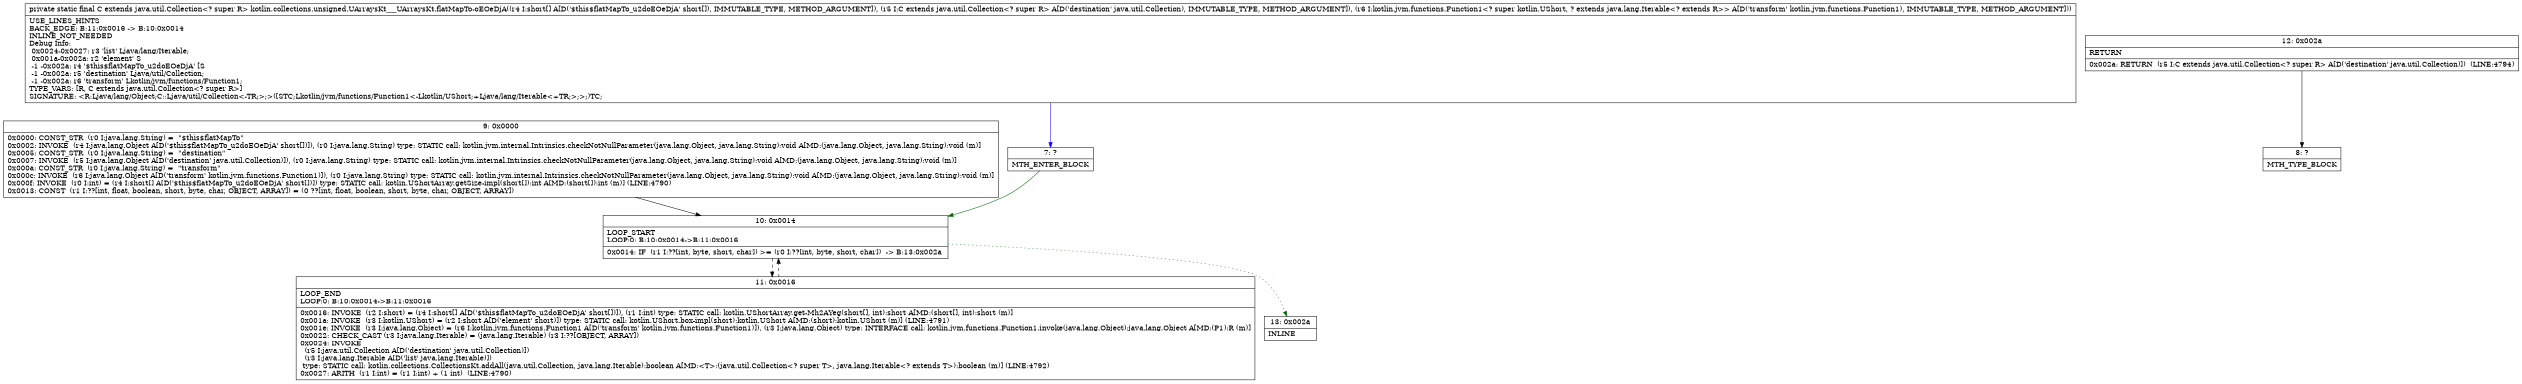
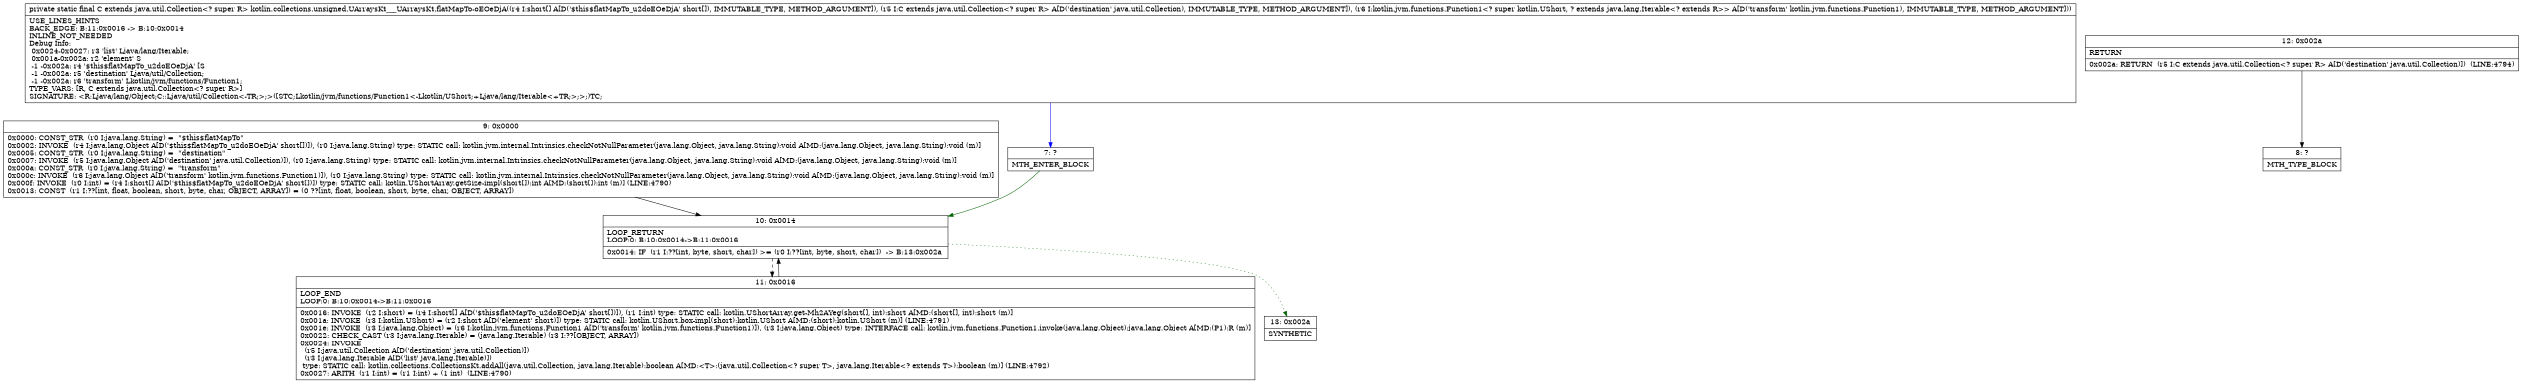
node "10: 0x0014": text "LOOP_START" -> "LOOP_RETURN"
edge "11: 0x0016" -> "10: 0x0014": style dashed -> solid
node "13: 0x002a": text "INLINE" -> "SYNTHETIC"
